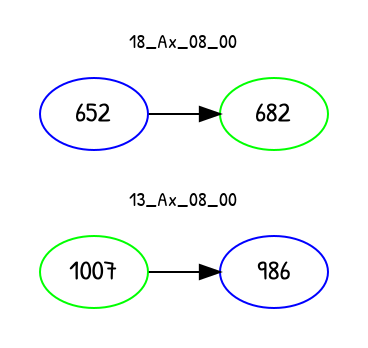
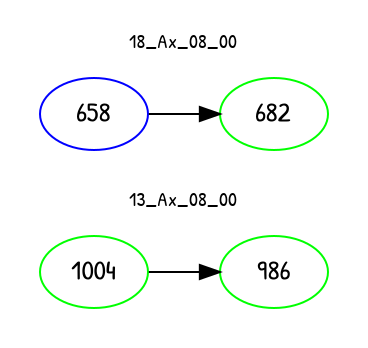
node "652": label "652" -> "658"
node "1007": label "1007" -> "1004"
node "986": color blue -> green
